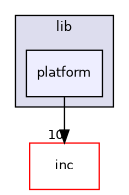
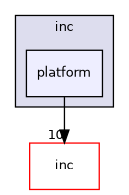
cluster "lib": label "lib" -> "inc"
